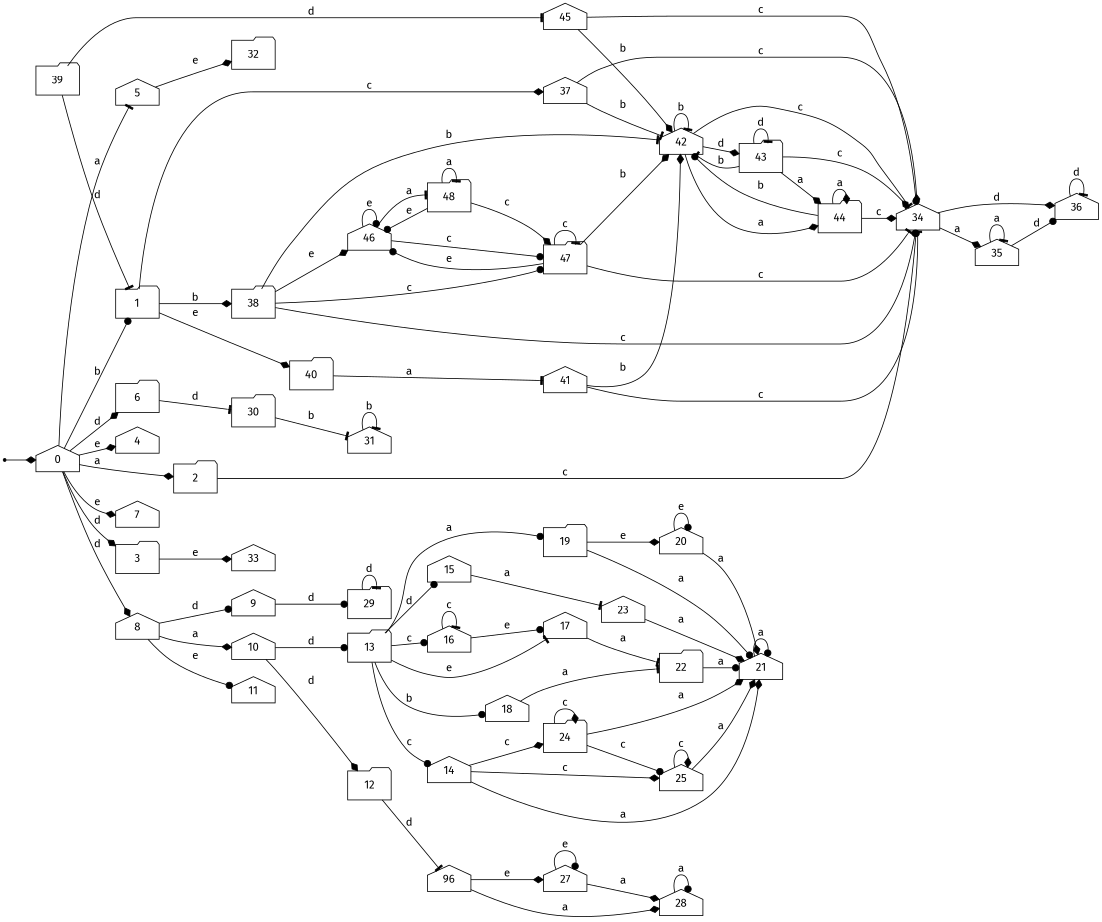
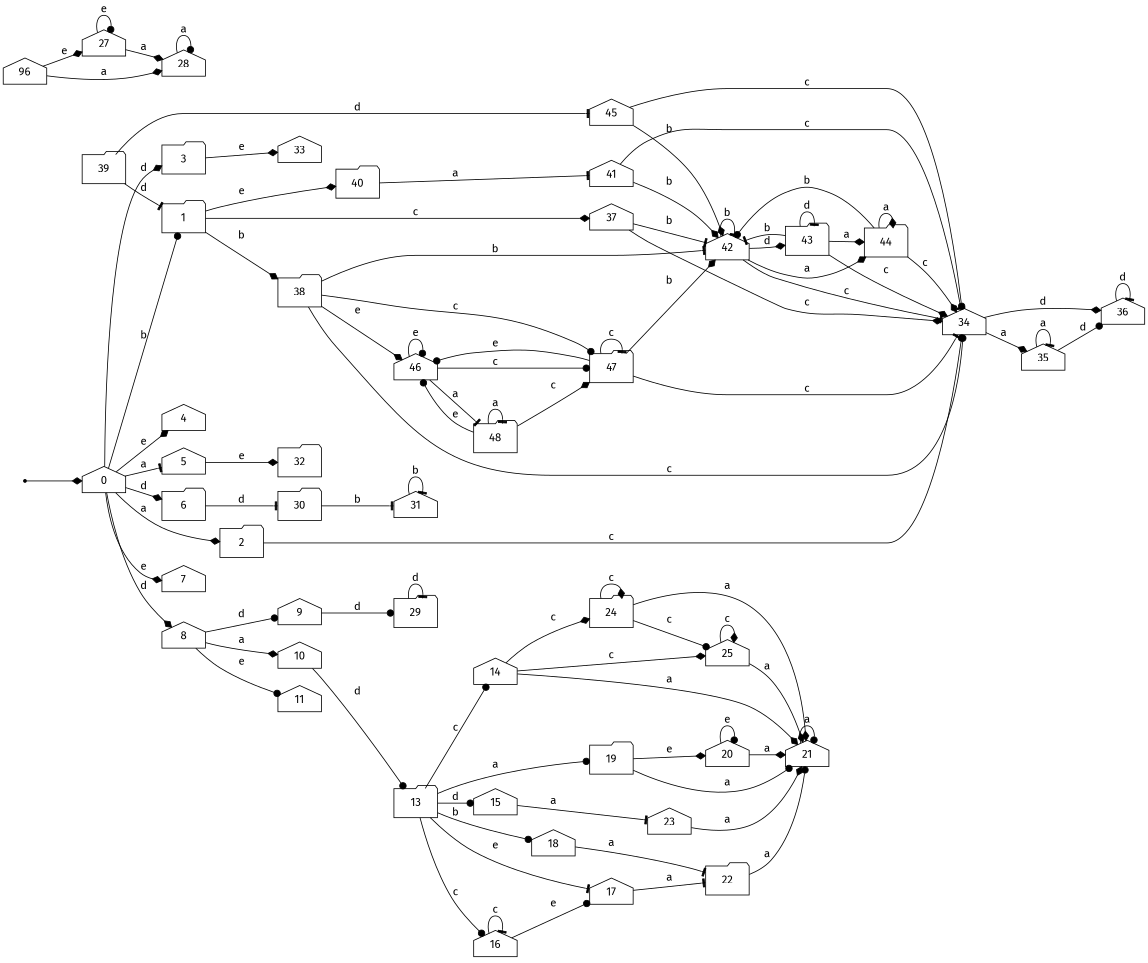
node "12": removed
